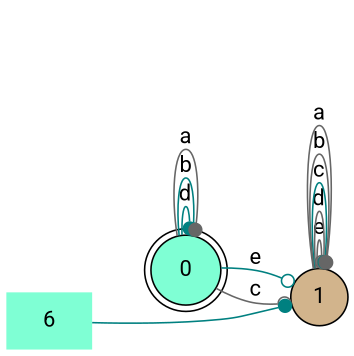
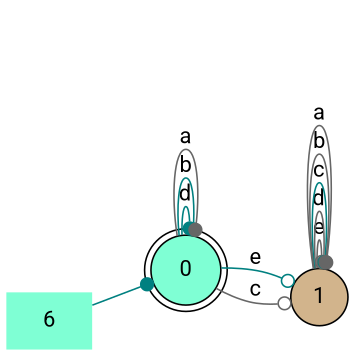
edge "6" -> "1": now "6" -> "0"
